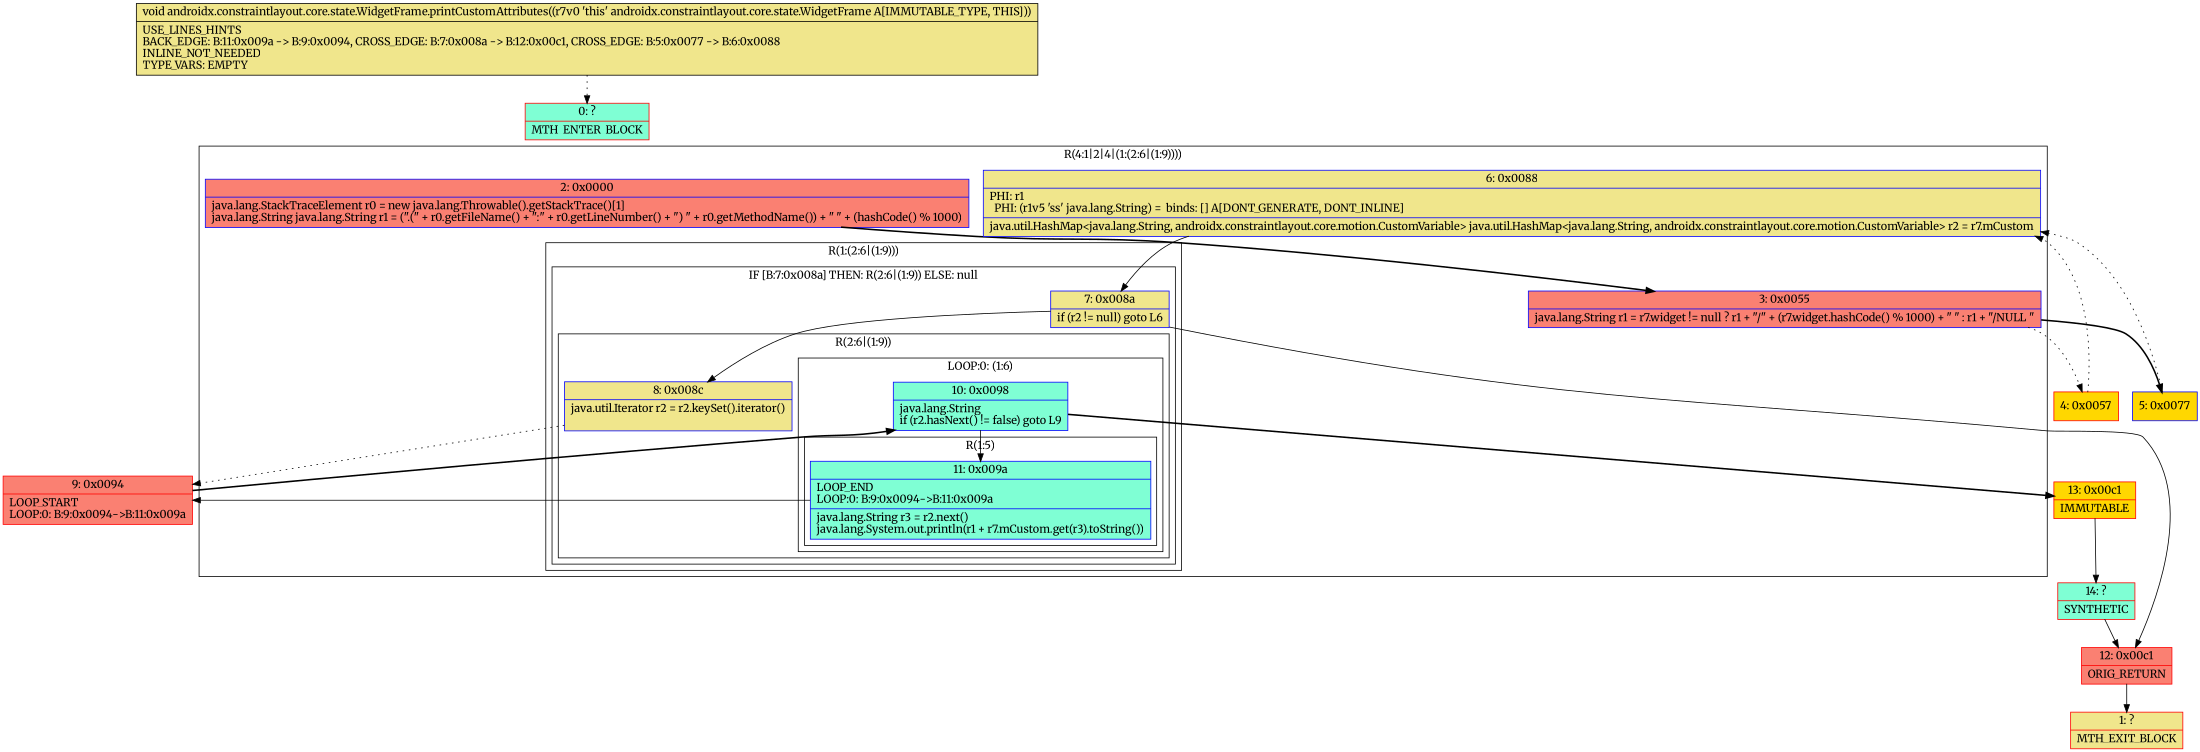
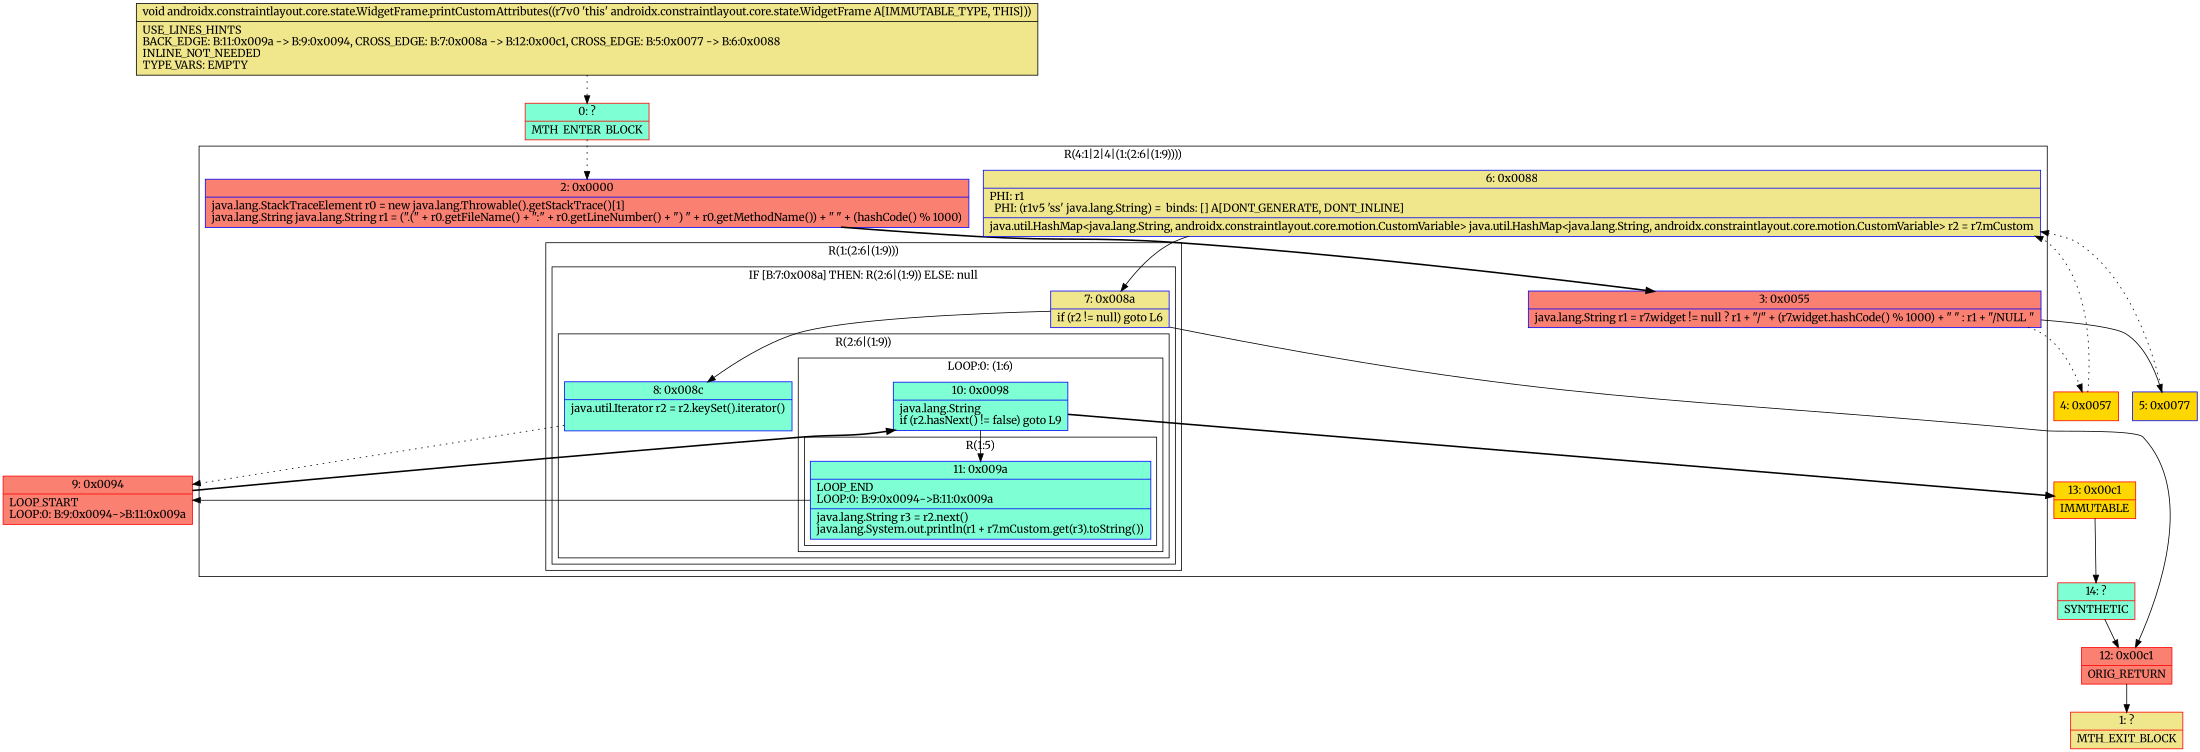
edge "0: ?" -> "2: 0x0000": added
edge "3: 0x0055" -> "5: 0x0077": style bold -> solid
node "8: 0x008c": fillcolor khaki -> aquamarine
